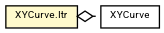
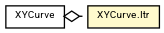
edge "XYCurve" -> "XYCurve.Itr": reversed
